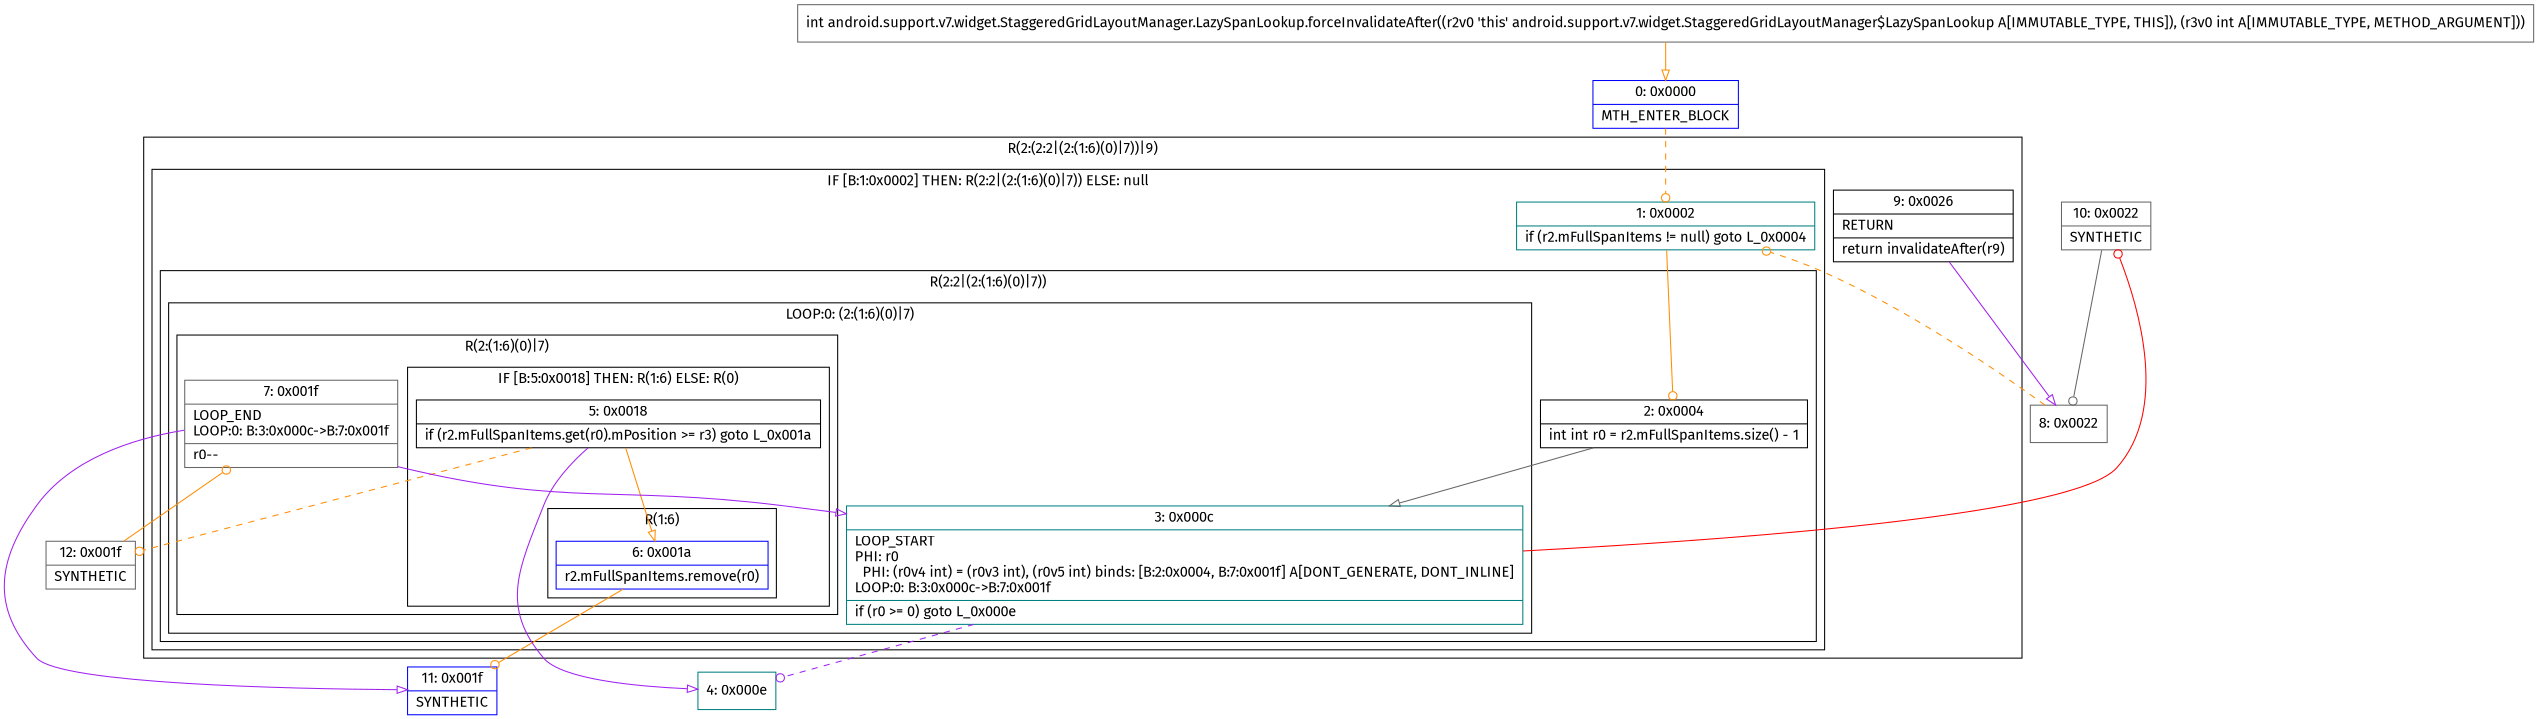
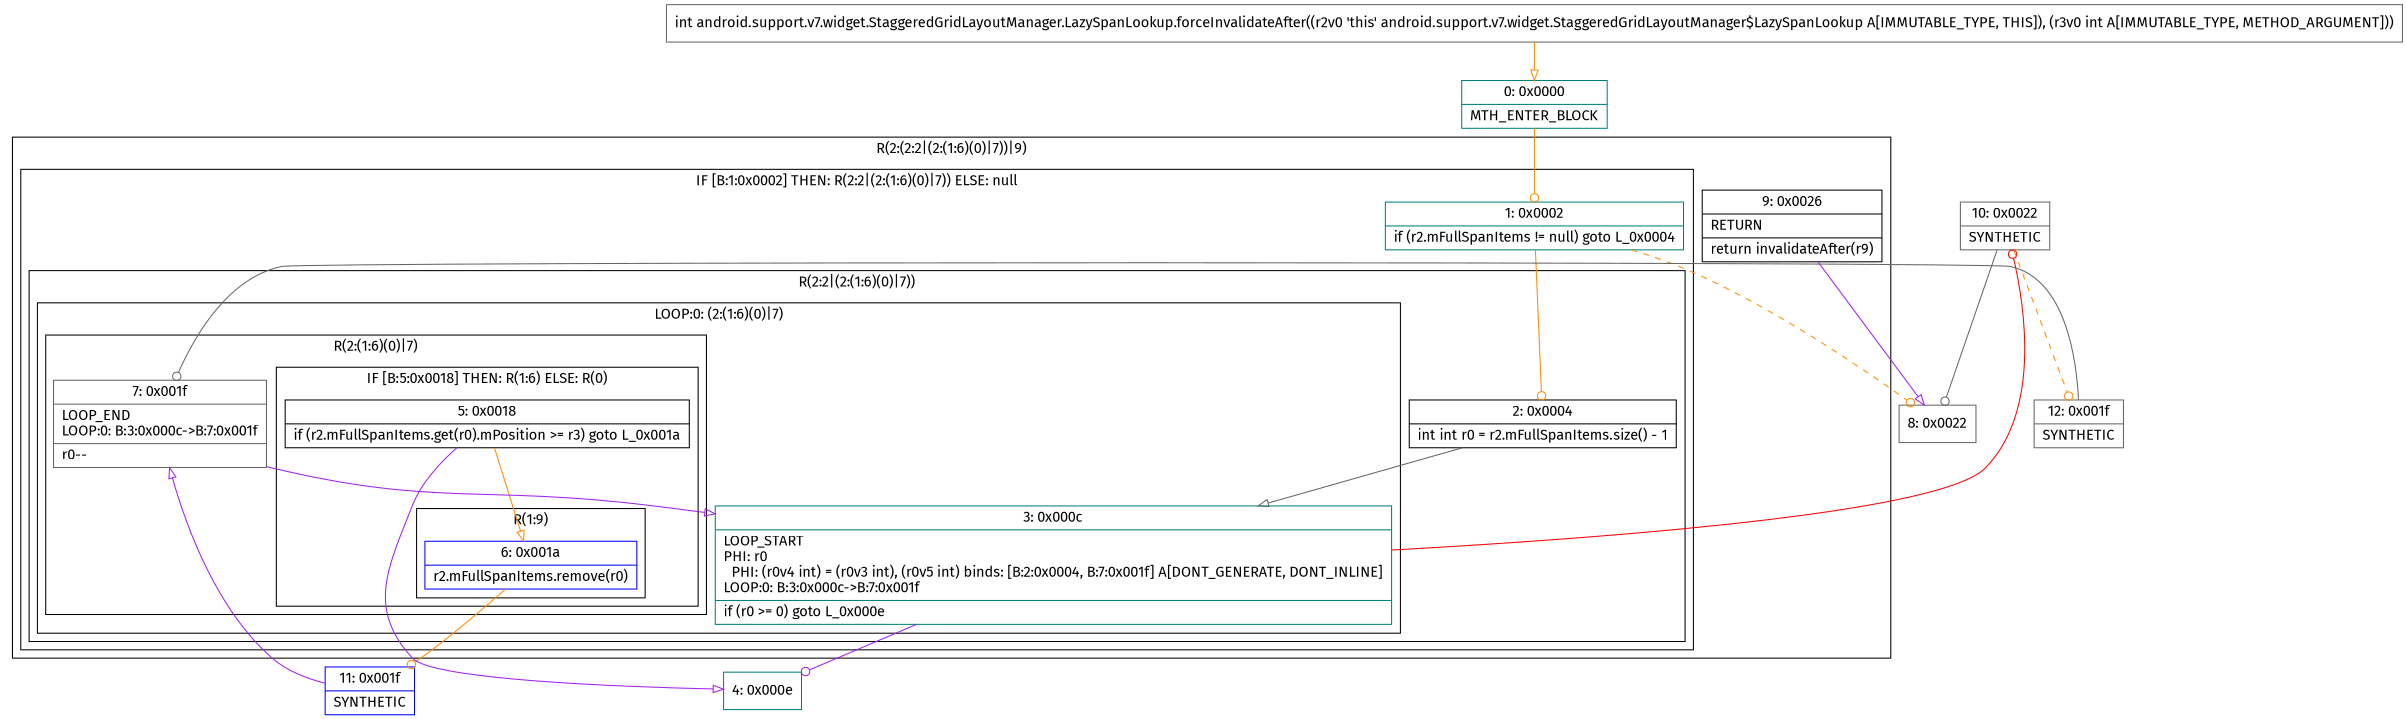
node "0: 0x0000": color blue -> teal
edge "0: 0x0000" -> "1: 0x0002": style dashed -> solid
edge "8: 0x0022" -> "1: 0x0002": reversed
edge "12: 0x001f" -> "7: 0x001f": color darkorange -> gray40
edge "5: 0x0018" -> "12: 0x001f": now "10: 0x0022" -> "12: 0x001f"
cluster "R(1:6)": label "R(1:6)" -> "R(1:9)"
edge "3: 0x000c" -> "4: 0x000e": style dashed -> solid
edge "7: 0x001f" -> "11: 0x001f": reversed
